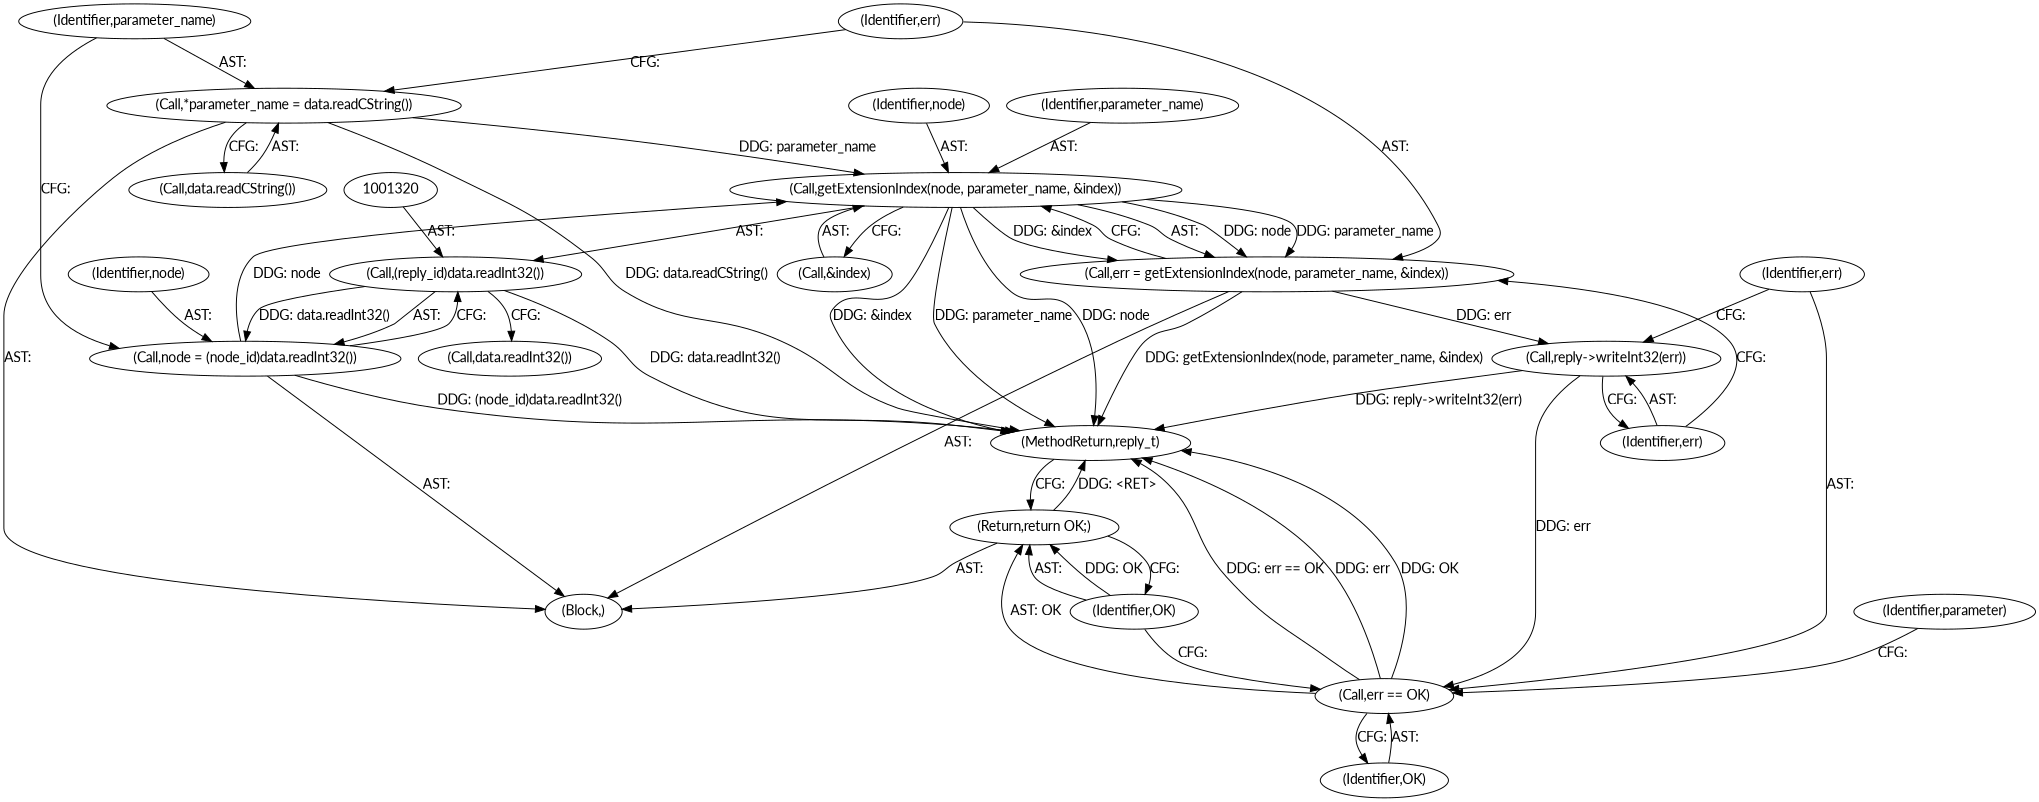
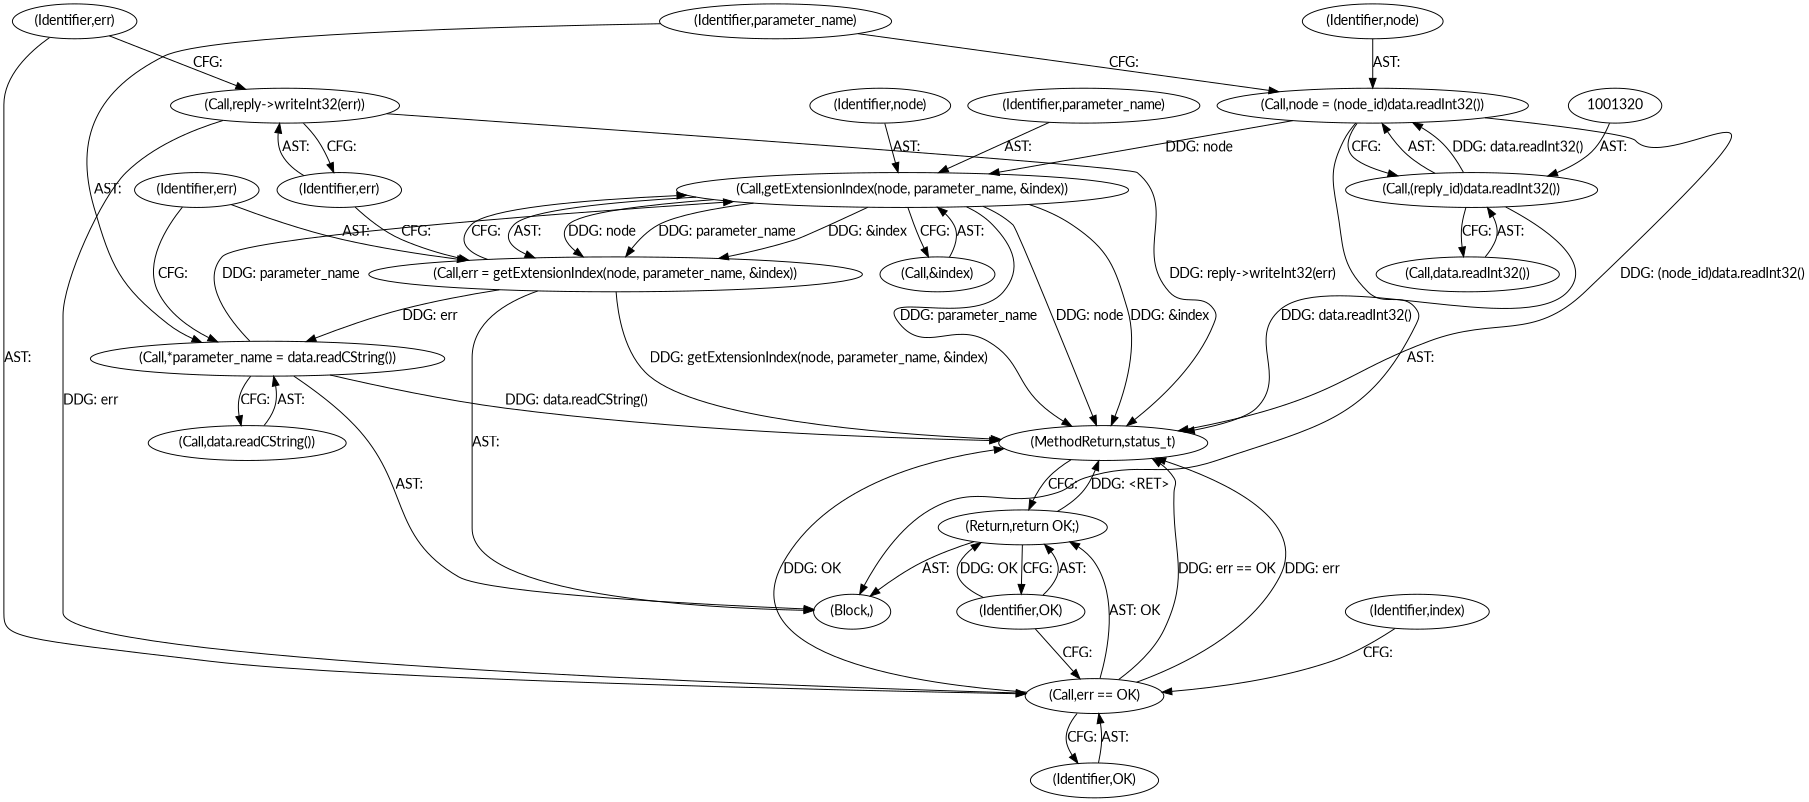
edge "(Call,getExtensionIndex(node, parameter_name, &index))" -> "(Call,(reply_id)data.readInt32())": now "(Call,data.readInt32())" -> "(Call,(reply_id)data.readInt32())"
edge "(Call,err = getExtensionIndex(node, parameter_name, &index))" -> "(Call,reply->writeInt32(err))": now "(Call,err = getExtensionIndex(node, parameter_name, &index))" -> "(Call,*parameter_name = data.readCString())"
node "(MethodReturn,reply_t)": label "(MethodReturn,reply_t)" -> "(MethodReturn,status_t)"
node "(Identifier,parameter)": label "(Identifier,parameter)" -> "(Identifier,index)"
